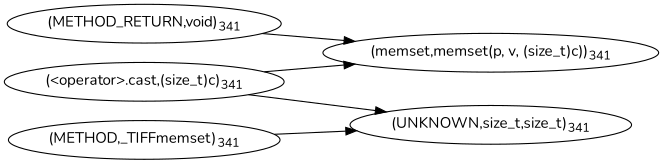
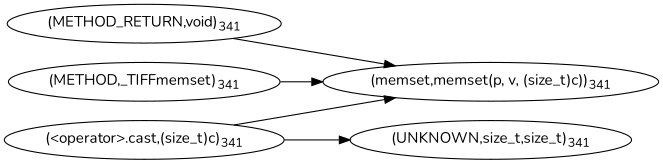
edge "(METHOD,_TIFFmemset)" -> "(UNKNOWN,size_t,size_t)": now "(METHOD,_TIFFmemset)" -> "(memset,memset(p, v, (size_t)c))"
